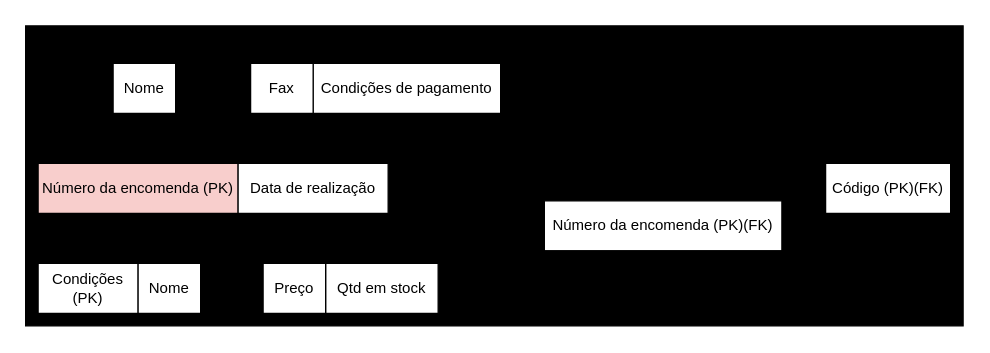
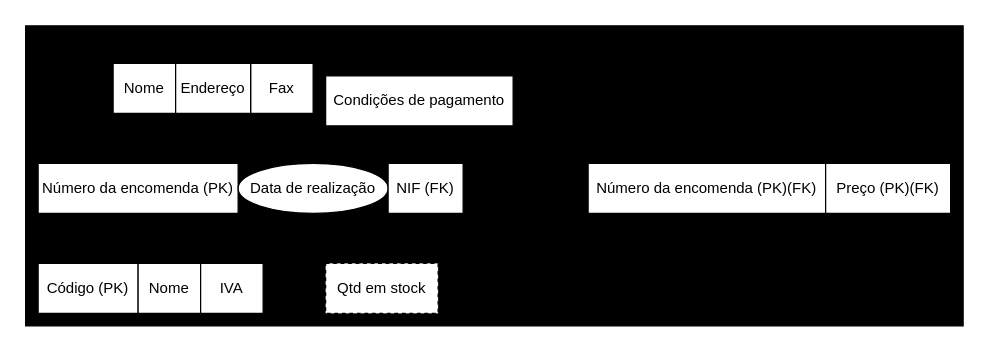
node "Endereço": added
node "Condições de pagamento": moved (407, 88) -> (419, 101)
node "Número da encomenda (PK)": fillcolor #f8cecc -> #ffffff
node "Data de realização": shape rectangle -> ellipse
node "NIF (FK)": added
node "Código (PK)(FK)": label "Código (PK)(FK)" -> "Preço (PK)(FK)"
node "Número da encomenda (PK)(FK)": moved (663, 226) -> (707, 188)
node "Condições (PK)": label "Condições (PK)" -> "Código (PK)"
node "IVA": added
node "Preço": removed
node "Qtd em stock": style solid -> dashed
